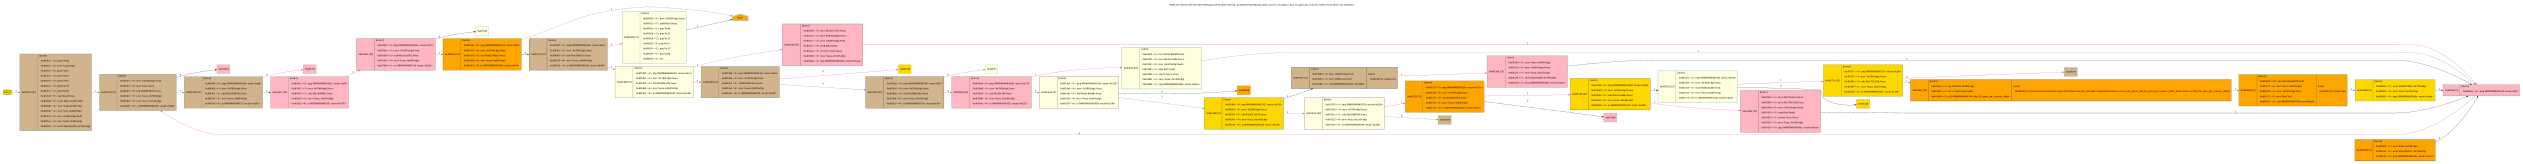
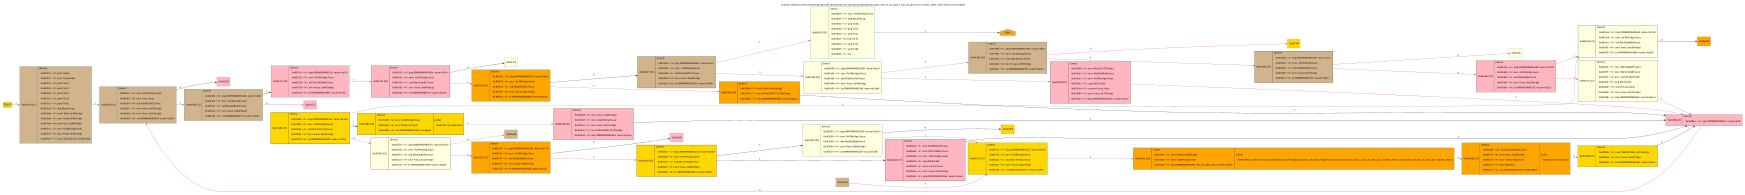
edge "0x40144e [25]" -> "Users": now "0x40144e [25]" -> "0x40180d [19]"
edge "0x40157a [25]" -> "0x401593": reversed
node "0x4015d0 [13]": fillcolor tan -> gold
edge "0x4014e4 [25]" -> "0x4014fd [25]": reversed
edge "0x401548 [25]" -> "0x401643 [27]": color deeppink -> black
